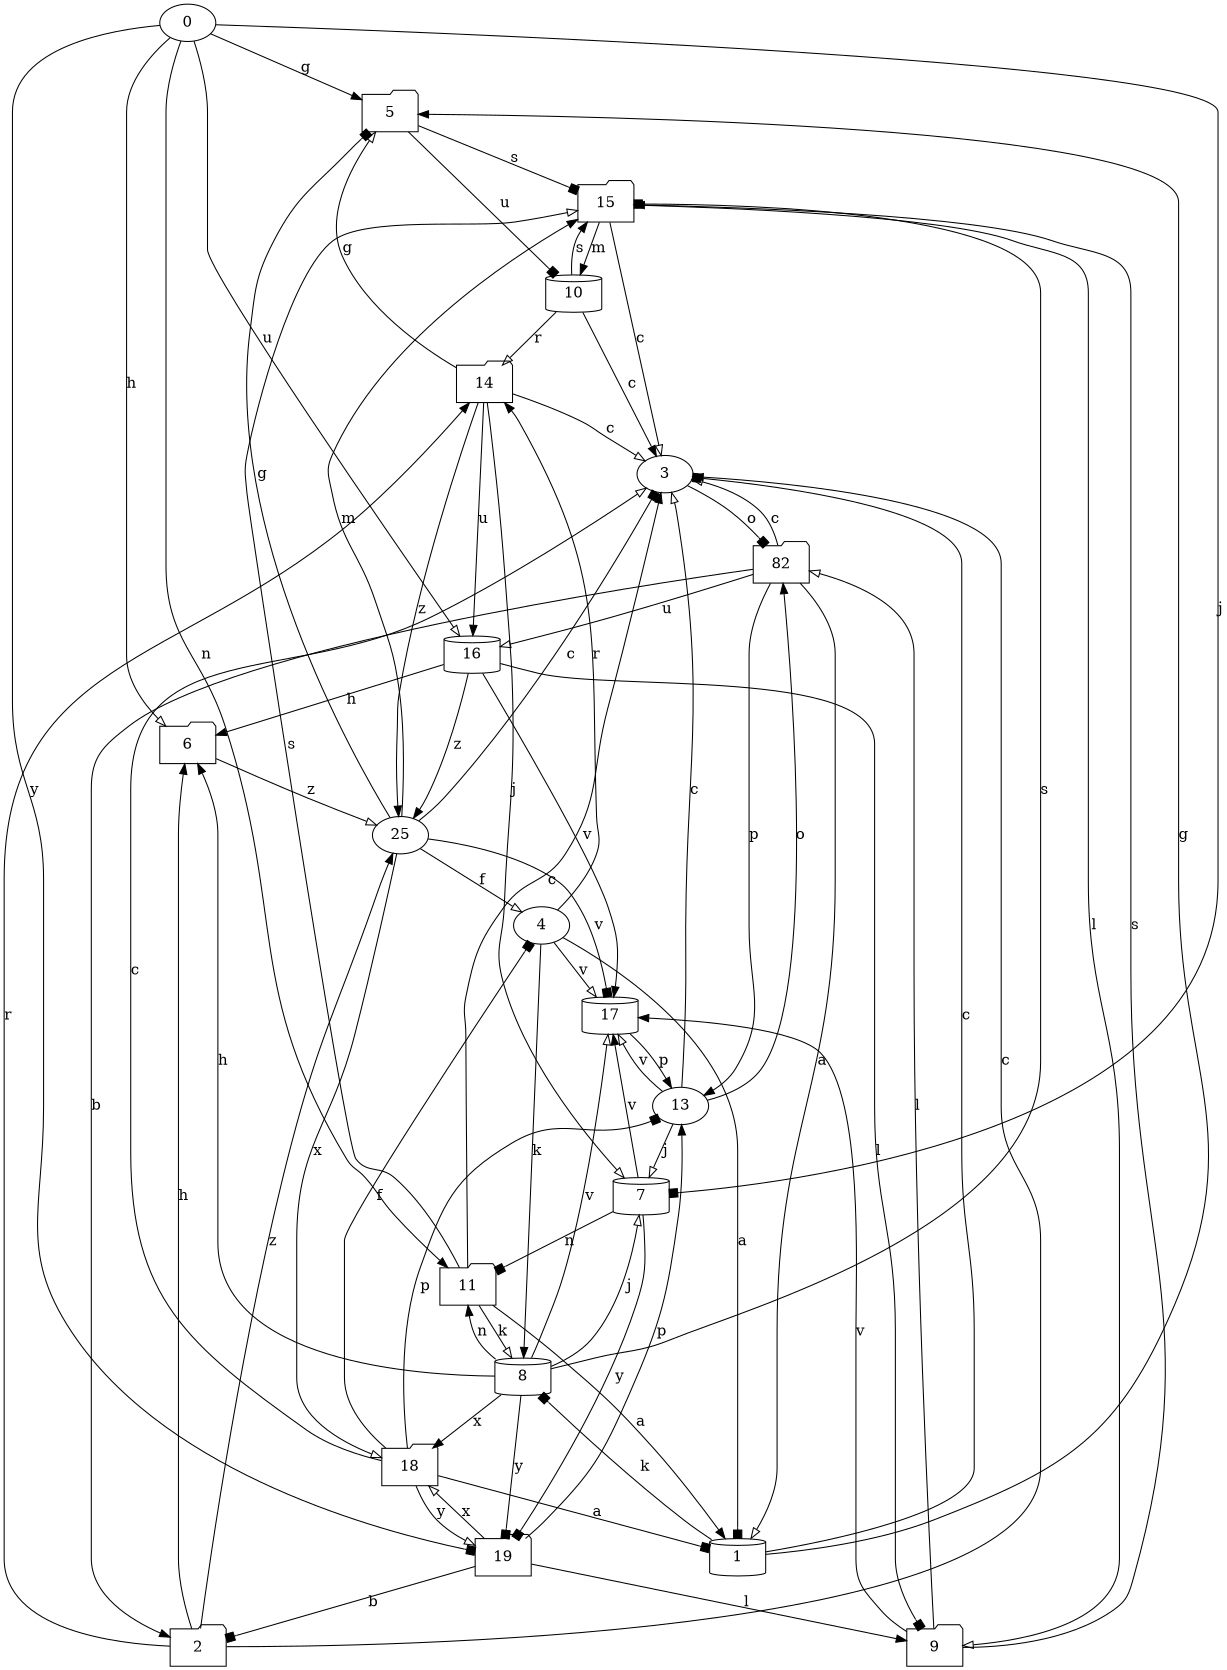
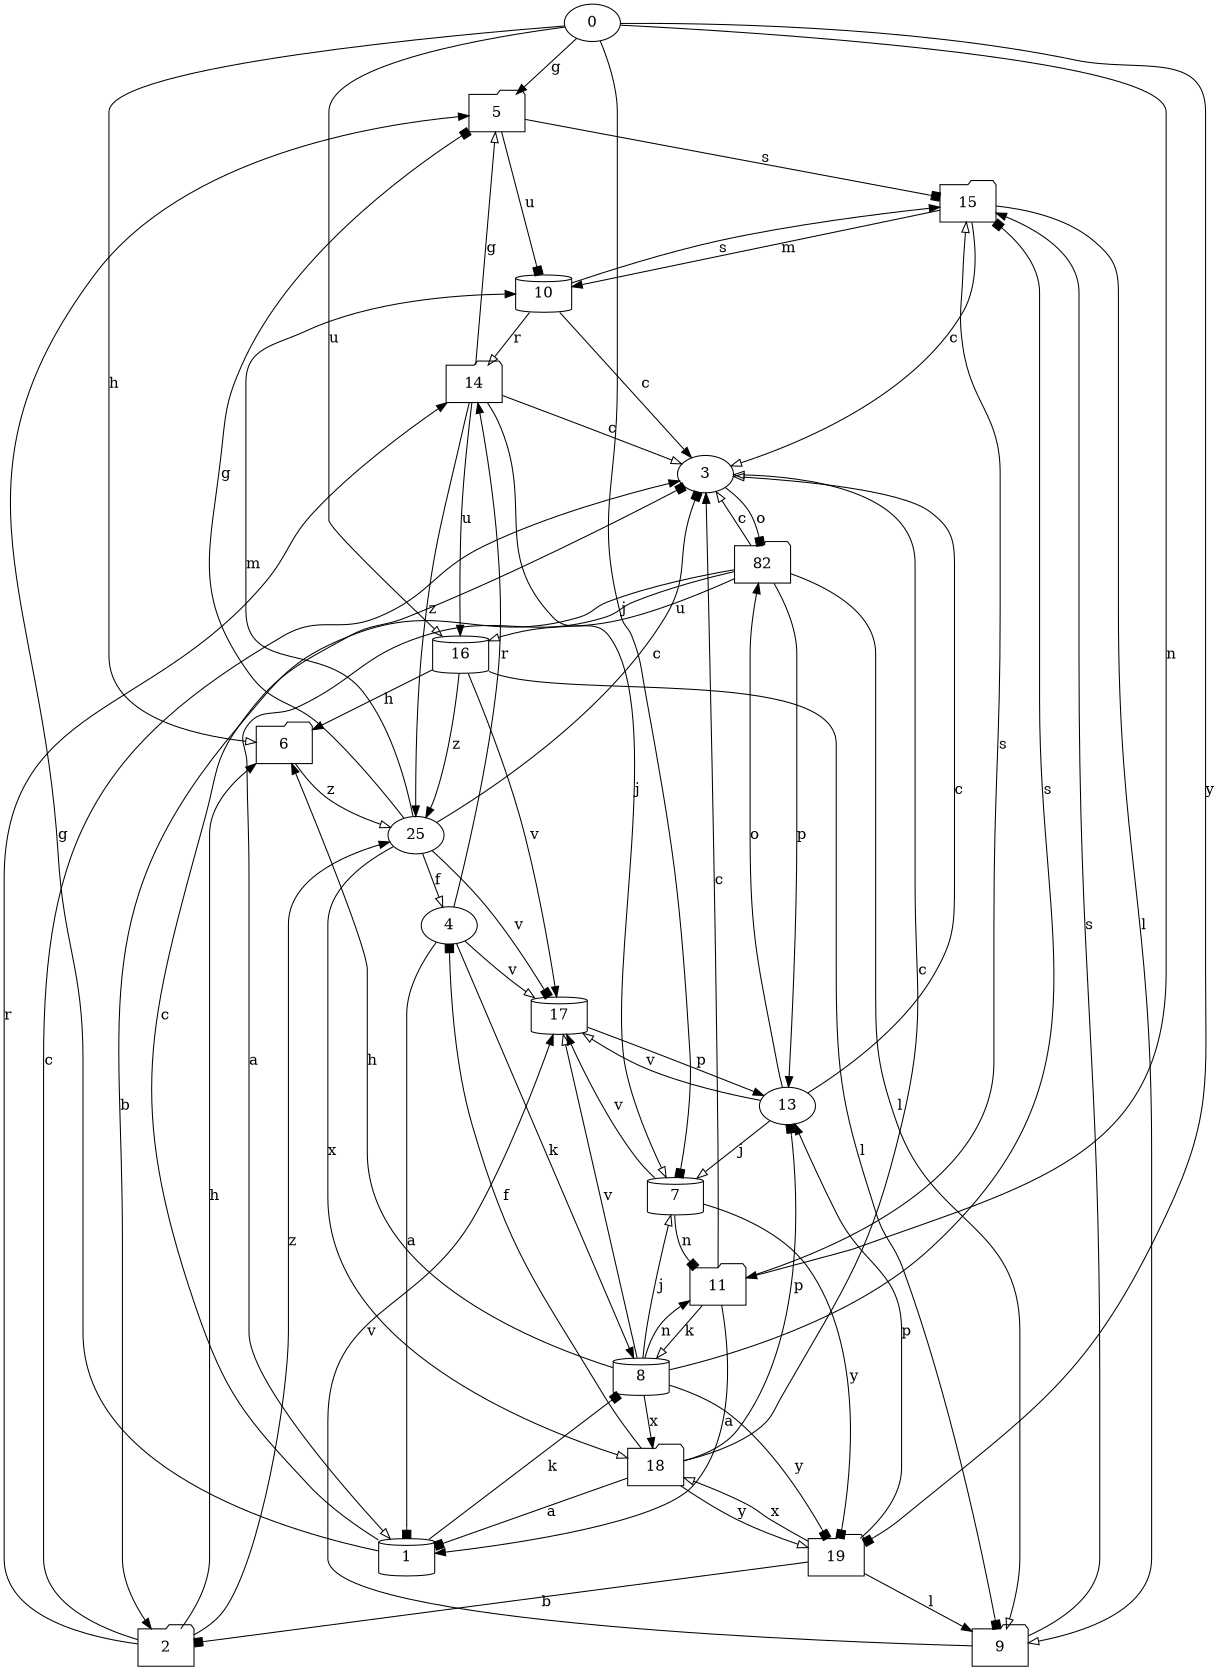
edge "25" -> "15": now "25" -> "10"
edge "9" -> "82": reversed
